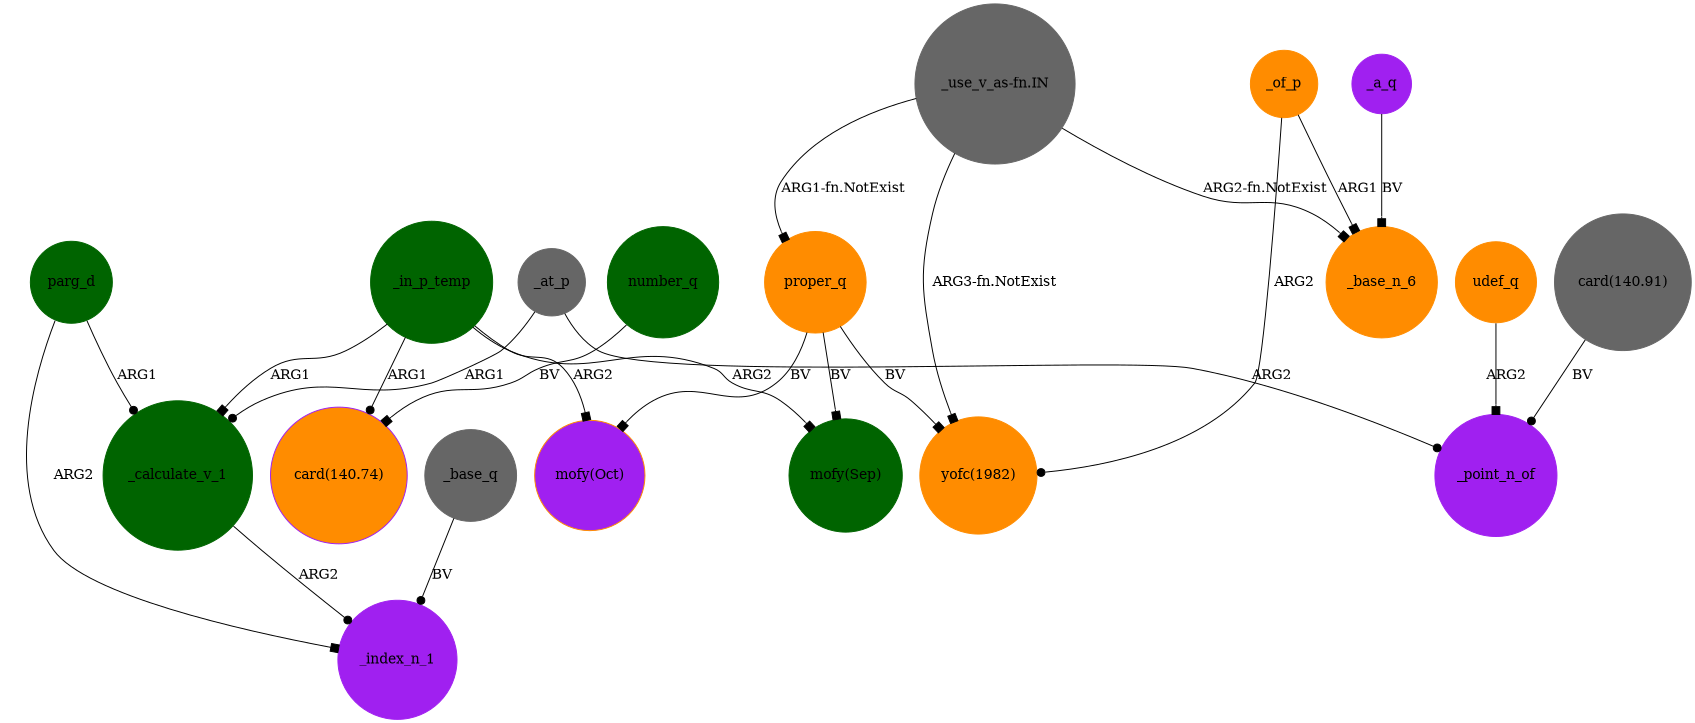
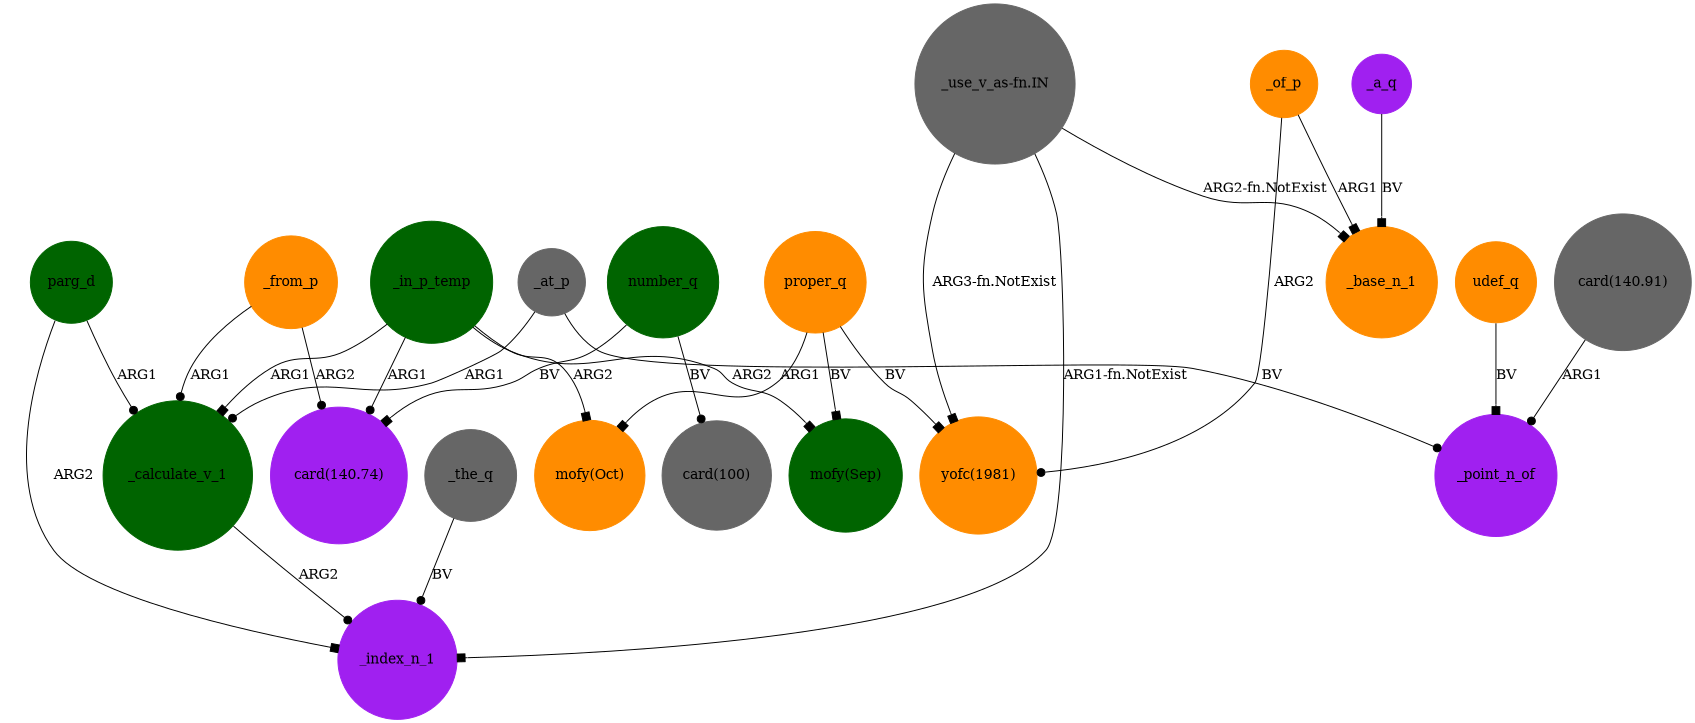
edge "_use_v_as-fn.IN" -> "proper_q": now "_use_v_as-fn.IN" -> "_index_n_1"
node "_from_p": added
node "_base_n_6": label "_base_n_6" -> "_base_n_1"
edge "proper_q" -> "mofy(Oct)": label "BV" -> "ARG1"
edge "_at_p" -> "_point_n_of": label "ARG2" -> "BV"
edge "udef_q" -> "_point_n_of": label "ARG2" -> "BV"
edge "card(140.91)" -> "_point_n_of": label "BV" -> "ARG1"
node "card(140.74)": fillcolor darkorange -> purple
node "_base_q": label "_base_q" -> "_the_q"
node "mofy(Oct)": fillcolor purple -> darkorange
node "card(100)": added
node "yofc(1982)": label "yofc(1982)" -> "yofc(1981)"
